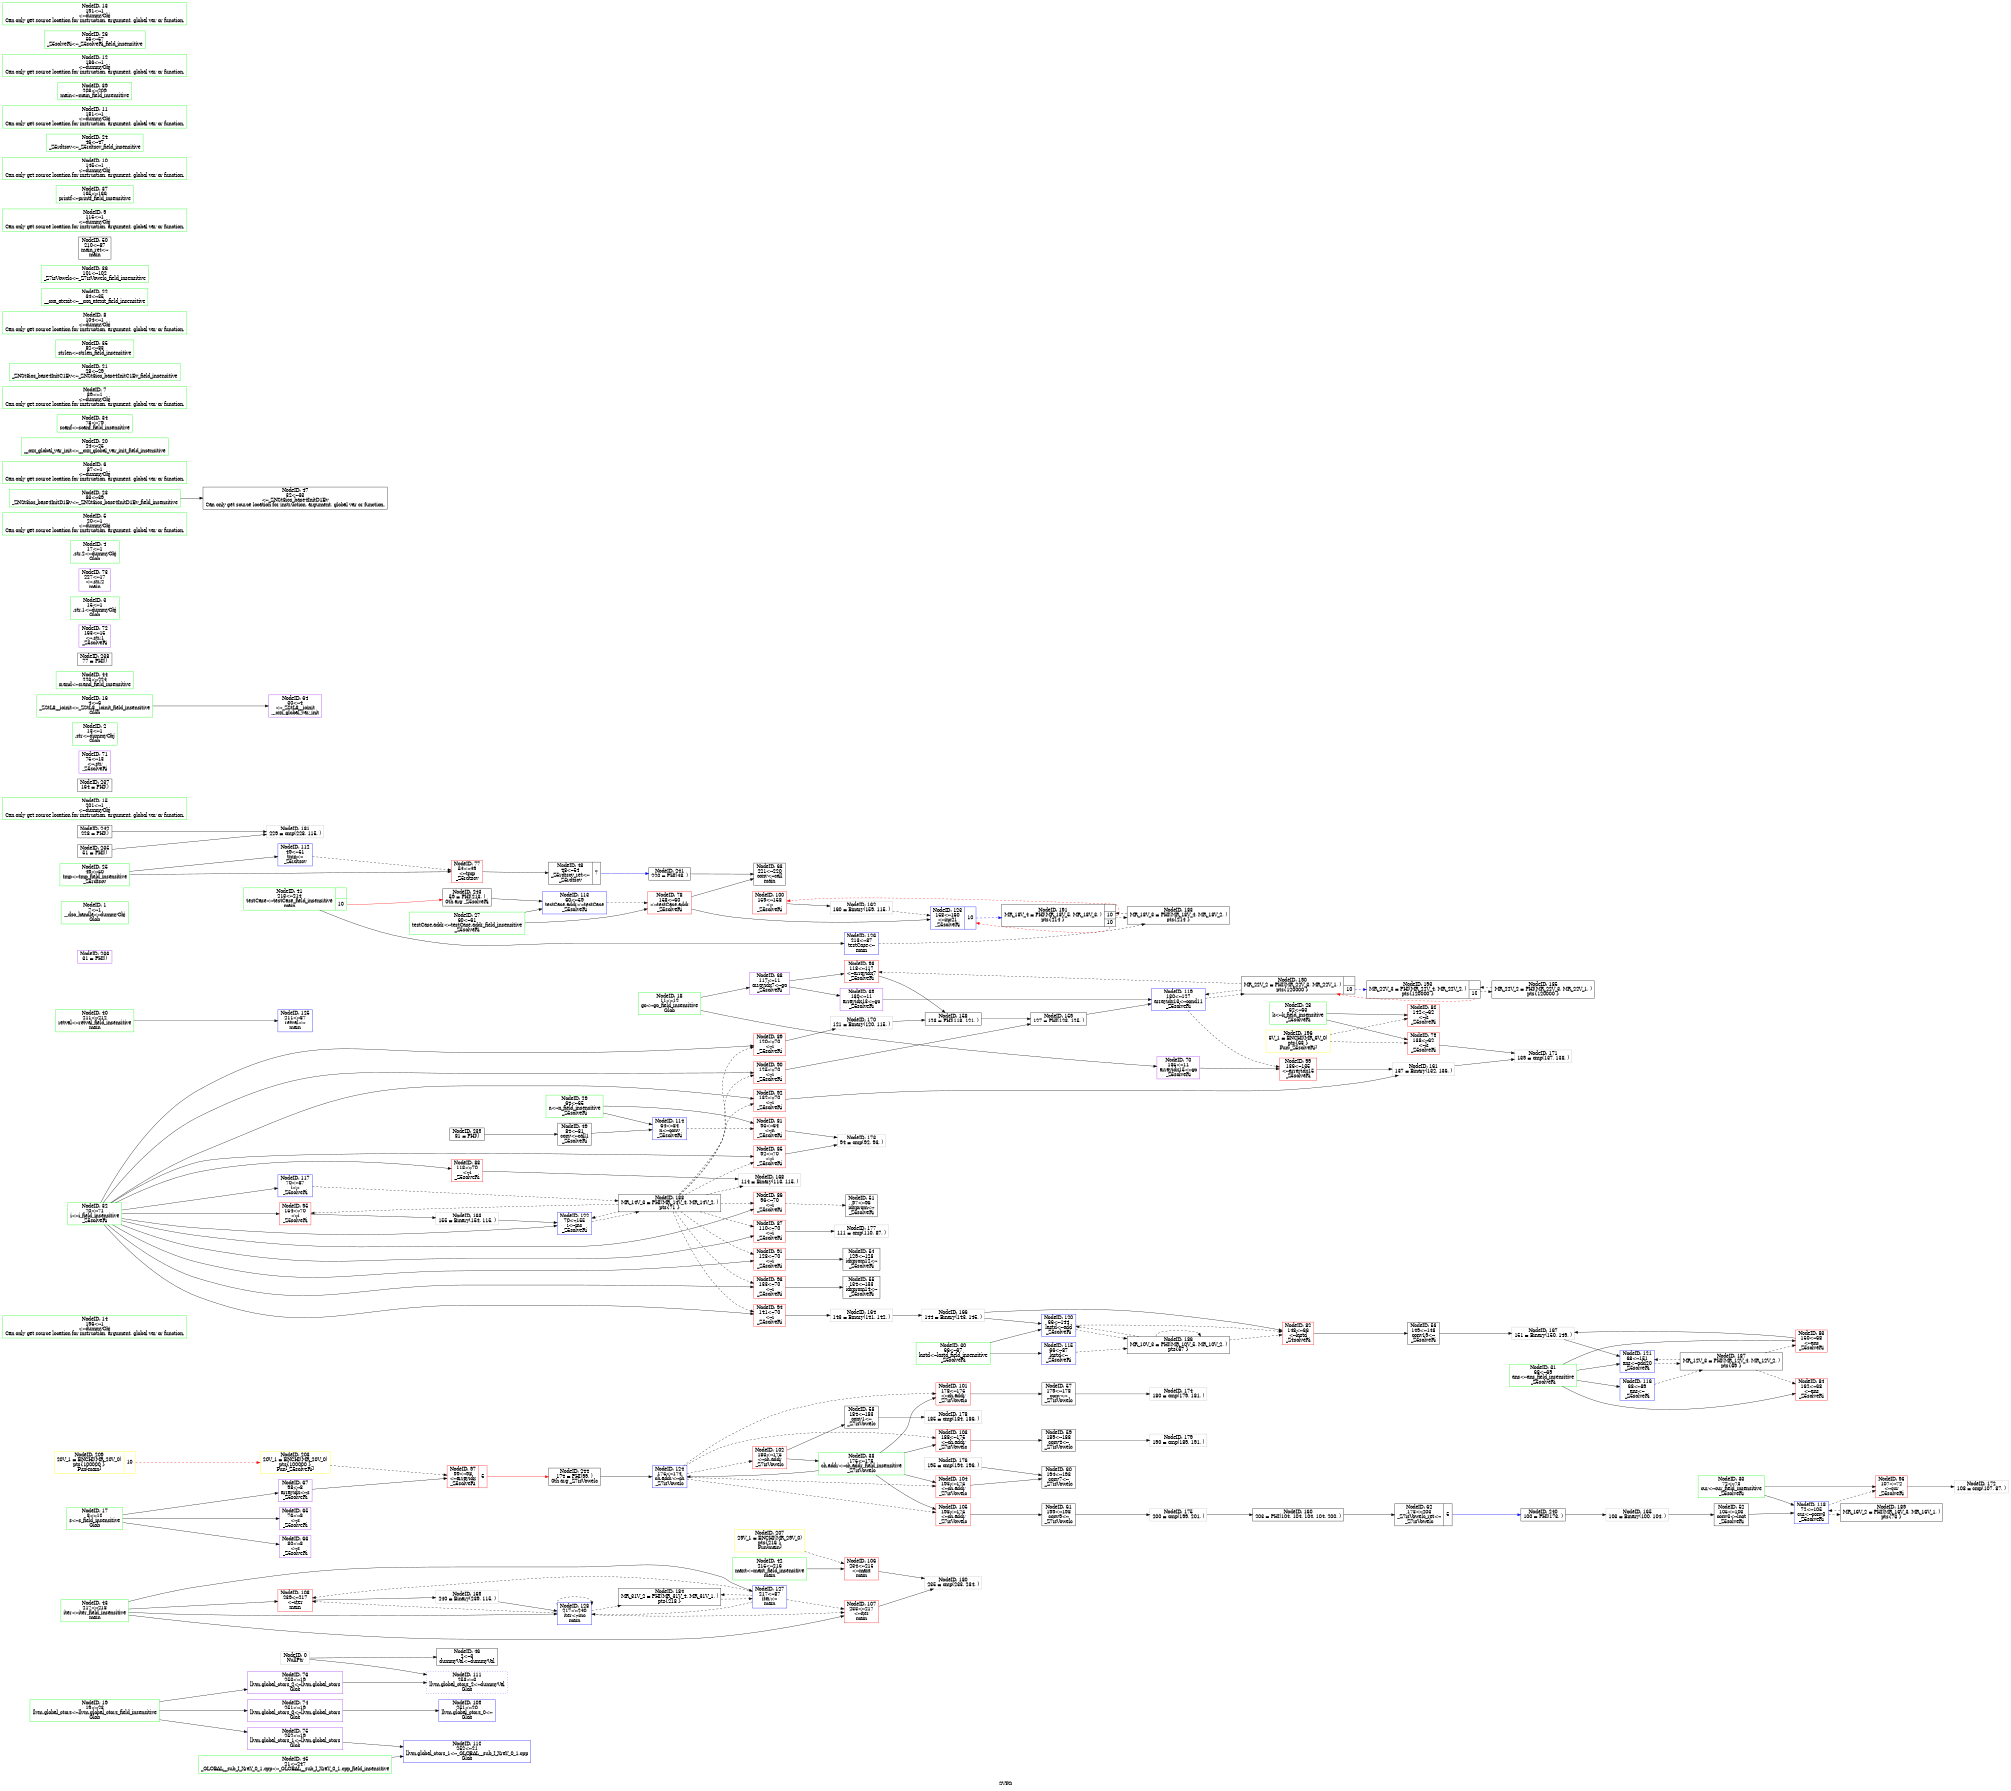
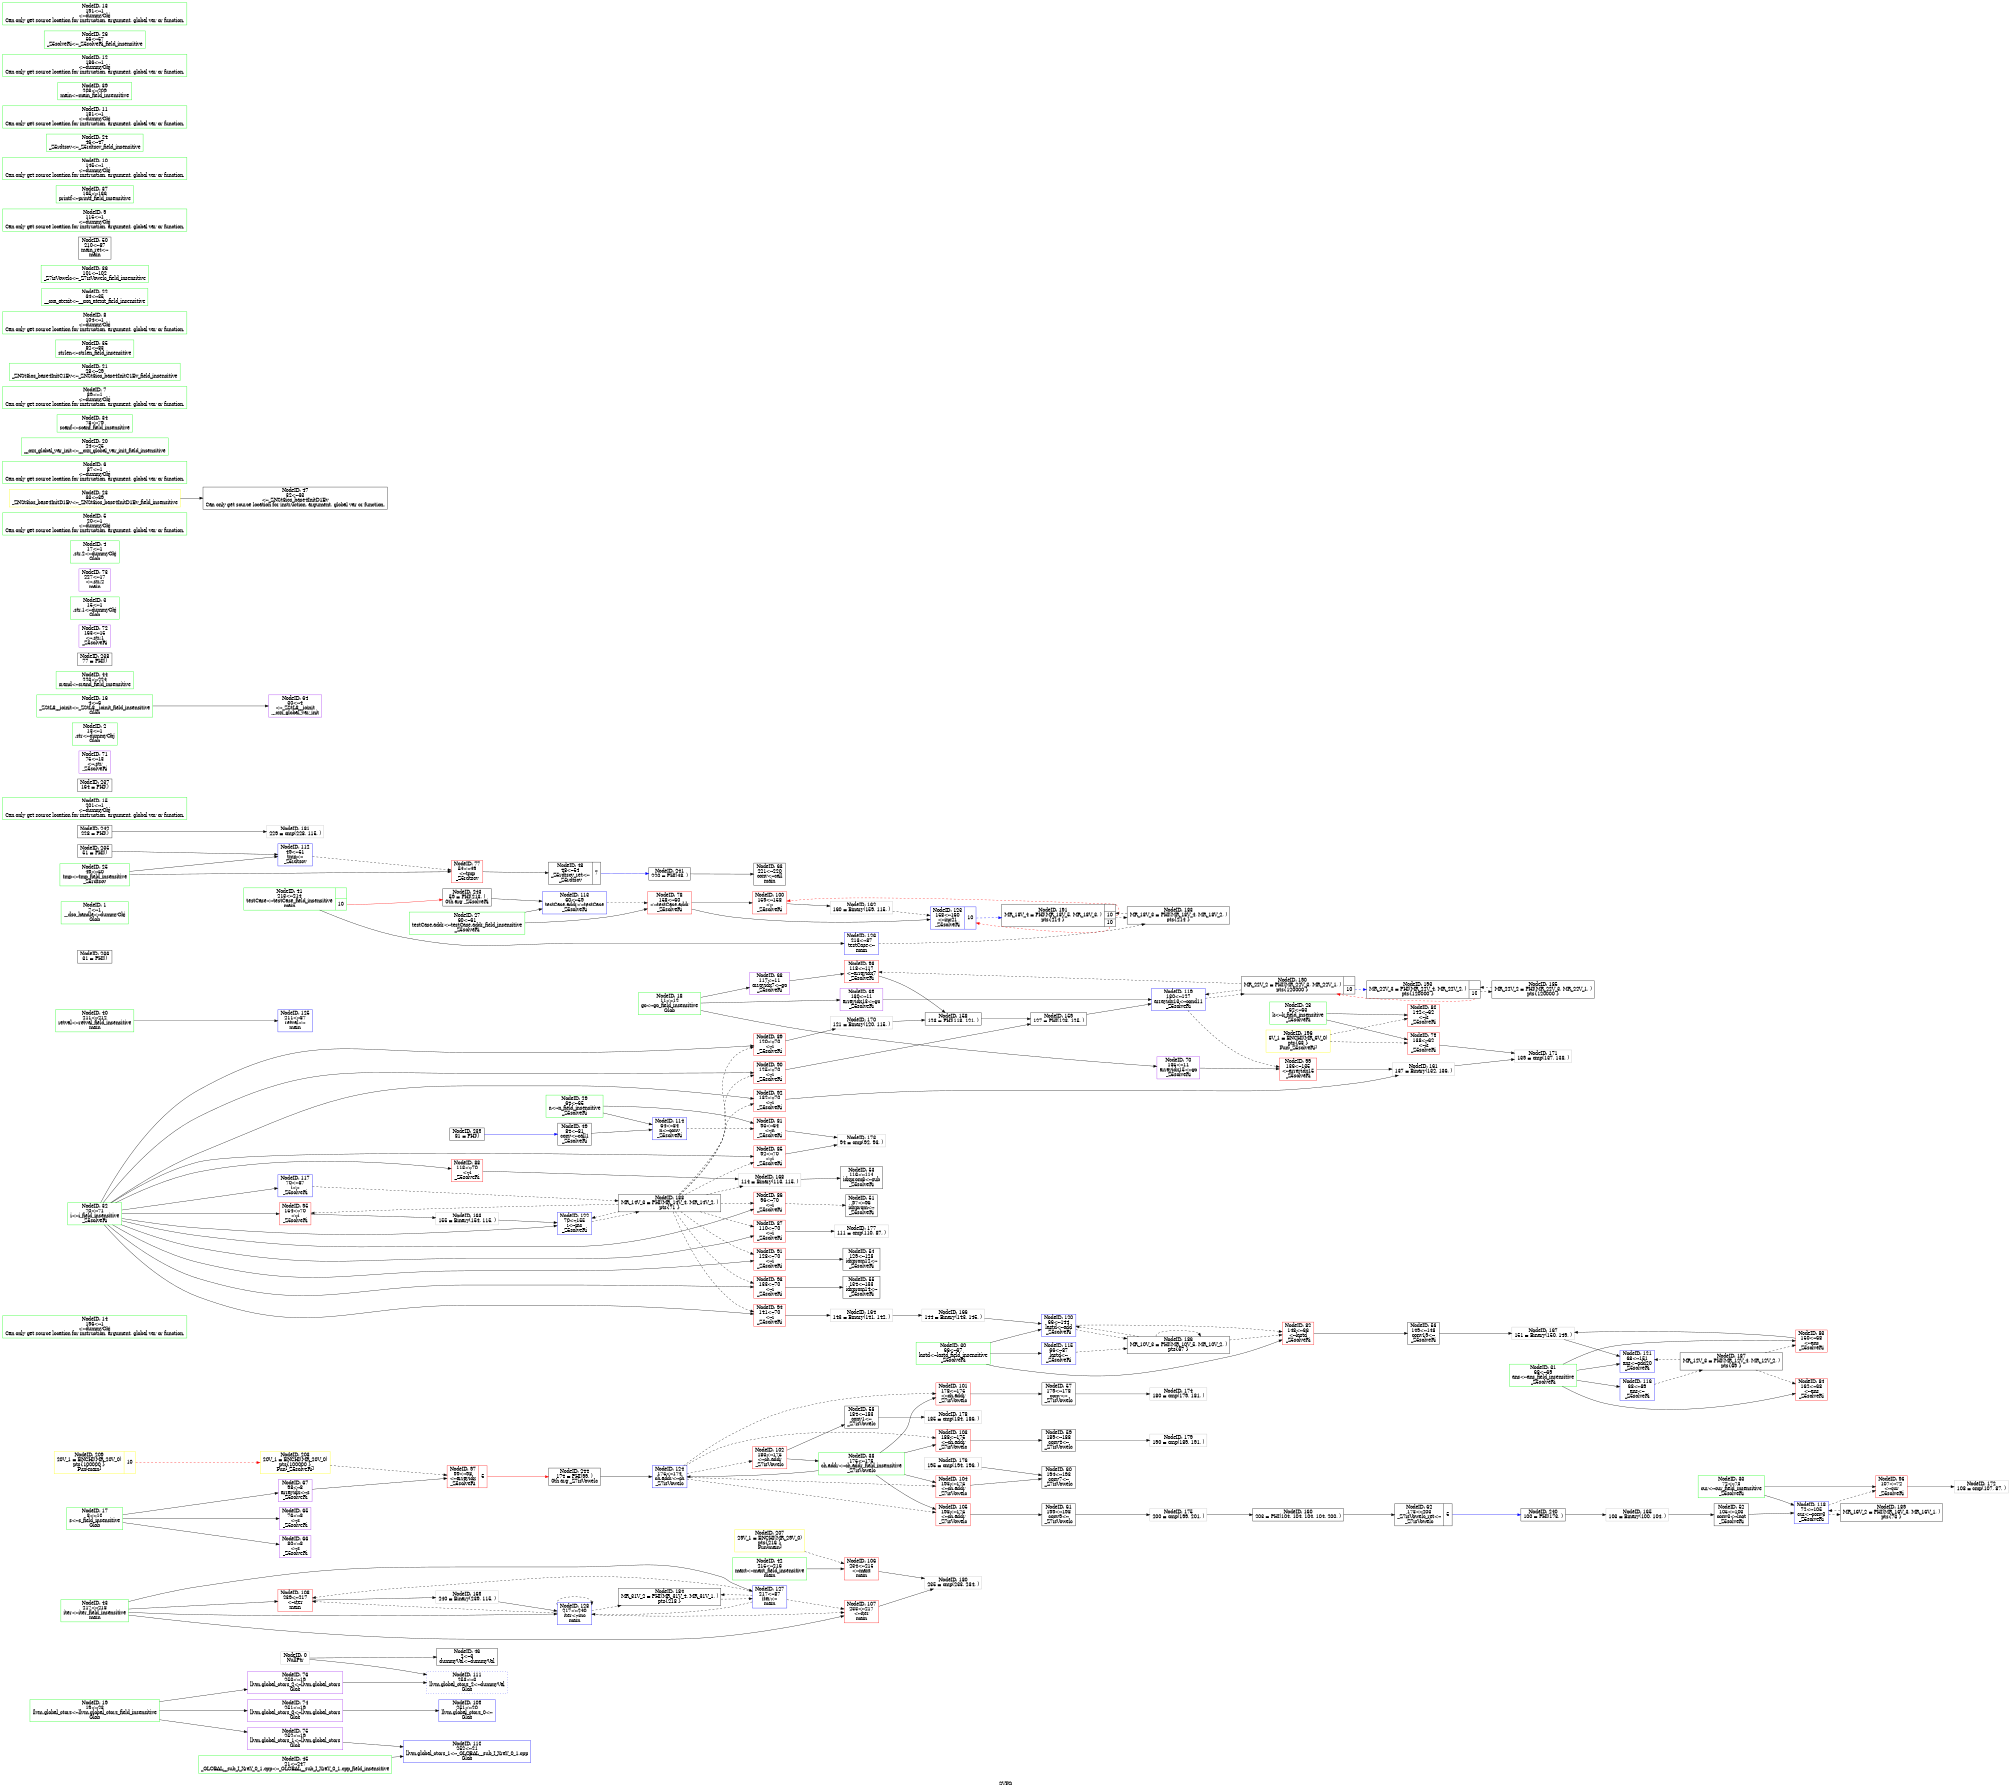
node "NodeID: 23": color green -> yellow
edge "NodeID: 235" -> "NodeID: 181": now "NodeID: 235" -> "NodeID: 112"
edge "NodeID: 78" -> "NodeID: 63": now "NodeID: 78" -> "NodeID: 100"
node "NodeID: 236": color purple -> black
edge "NodeID: 68" -> "NodeID: 69": now "NodeID: 18" -> "NodeID: 69"
edge "NodeID: 239" -> "NodeID: 49": color black -> blue
node "NodeID: 53": added
edge "NodeID: 166" -> "NodeID: 82": now "NodeID: 30" -> "NodeID: 82"
node "NodeID: 82": text "_Z4solveRi" -> "_Z5solveRi"
edge "NodeID: 121" -> "NodeID: 187": removed
